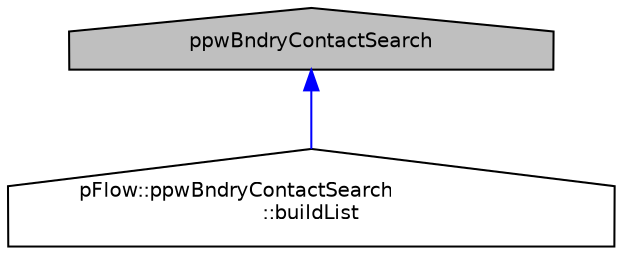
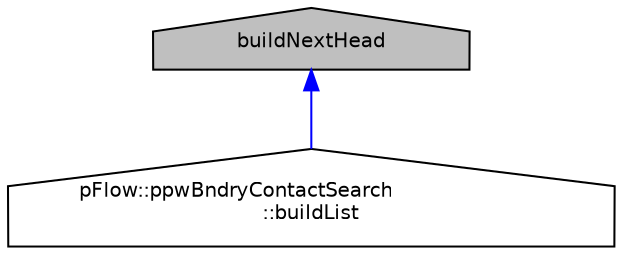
node "ppwBndryContactSearch": label "ppwBndryContactSearch" -> "buildNextHead"
